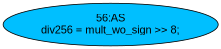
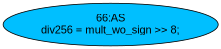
node "56:AS div256 = mult_wo_sign >> 8;": label "56:AS div256 = mult_wo_sign >> 8;" -> "66:AS div256 = mult_wo_sign >> 8;"
